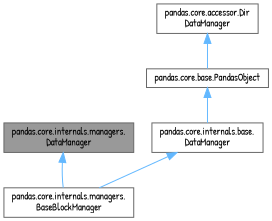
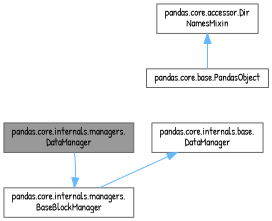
node "pandas.core.accessor.Dir DataManager": label "pandas.core.accessor.Dir DataManager" -> "pandas.core.accessor.Dir NamesMixin"
edge "pandas.core.internals.base. DataManager" -> "pandas.core.base.PandasObject": removed
edge "pandas.core.internals.managers. BaseBlockManager" -> "pandas.core.internals.managers. DataManager": reversed
